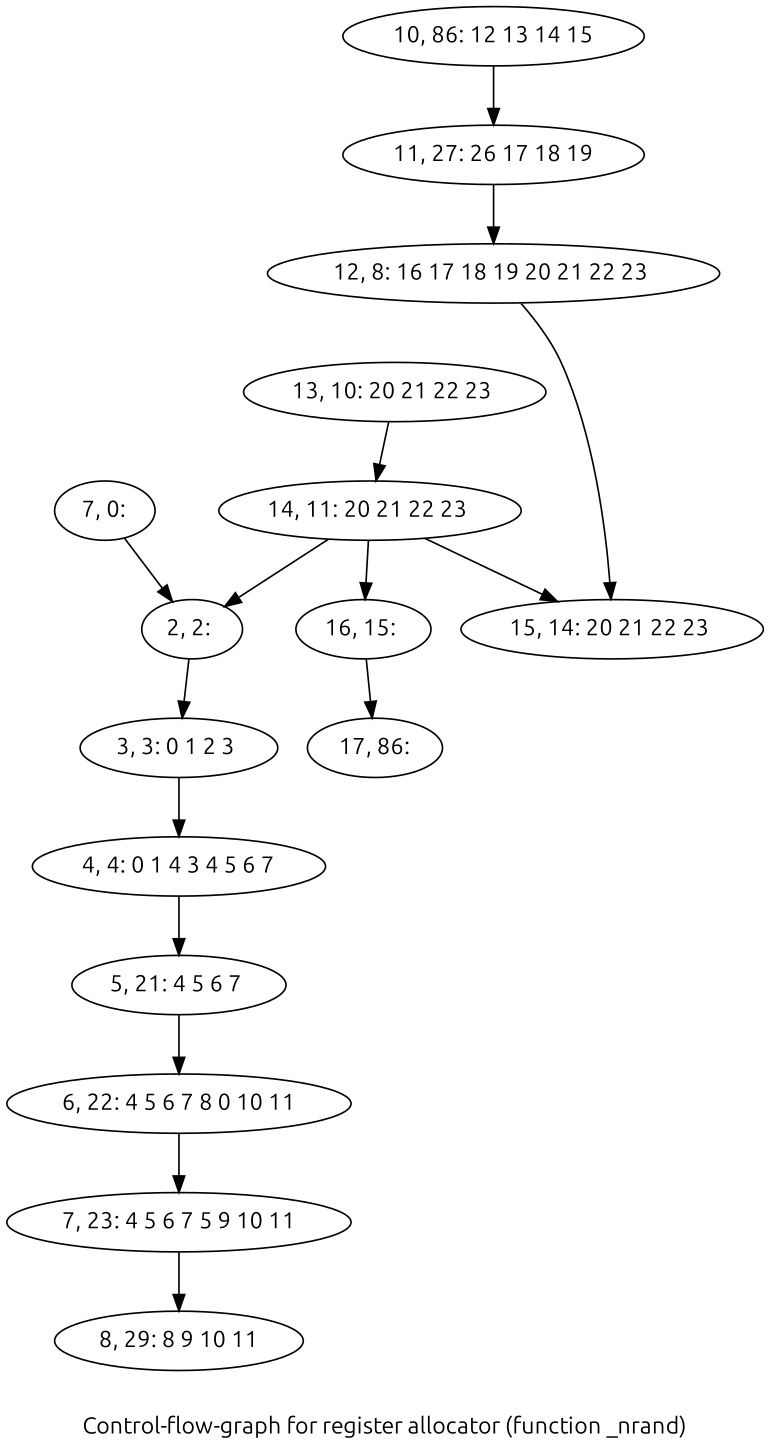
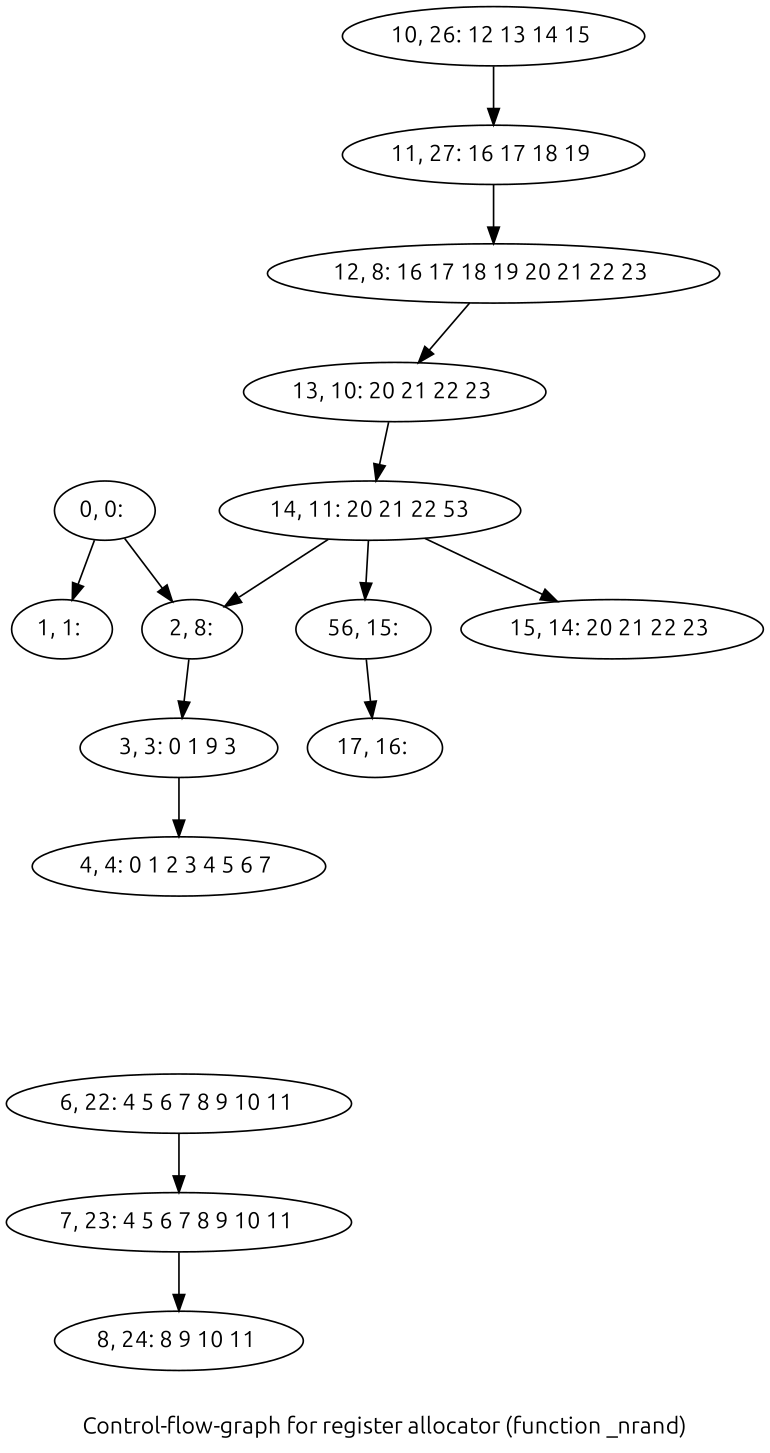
node "10, 86: 12 13 14 15": label "10, 86: 12 13 14 15" -> "10, 26: 12 13 14 15"
node "11, 27: 26 17 18 19": label "11, 27: 26 17 18 19" -> "11, 27: 16 17 18 19"
edge "12, 8: 16 17 18 19 20 21 22 23" -> "15, 14: 20 21 22 23": now "12, 8: 16 17 18 19 20 21 22 23" -> "13, 10: 20 21 22 23"
node "7, 0:": label "7, 0:" -> "0, 0:"
node "14, 11: 20 21 22 23": label "14, 11: 20 21 22 23" -> "14, 11: 20 21 22 53"
node "1, 1:": added
node "2, 2:": label "2, 2:" -> "2, 8:"
node "16, 15:": label "16, 15:" -> "56, 15:"
node "3, 3: 0 1 2 3": label "3, 3: 0 1 2 3" -> "3, 3: 0 1 9 3"
node "17, 86:": label "17, 86:" -> "17, 16:"
node "4, 4: 0 1 4 3 4 5 6 7": label "4, 4: 0 1 4 3 4 5 6 7" -> "4, 4: 0 1 2 3 4 5 6 7"
node "5, 21: 4 5 6 7": removed
node "6, 22: 4 5 6 7 8 0 10 11": label "6, 22: 4 5 6 7 8 0 10 11" -> "6, 22: 4 5 6 7 8 9 10 11"
node "7, 23: 4 5 6 7 5 9 10 11": label "7, 23: 4 5 6 7 5 9 10 11" -> "7, 23: 4 5 6 7 8 9 10 11"
node "8, 29: 8 9 10 11": label "8, 29: 8 9 10 11" -> "8, 24: 8 9 10 11"
